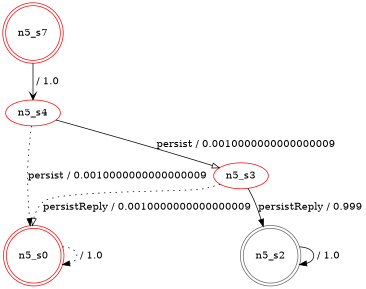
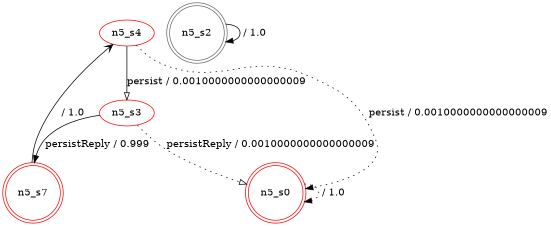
edge "n5_s3" -> "n5_s2": now "n5_s3" -> "n5_s7"
